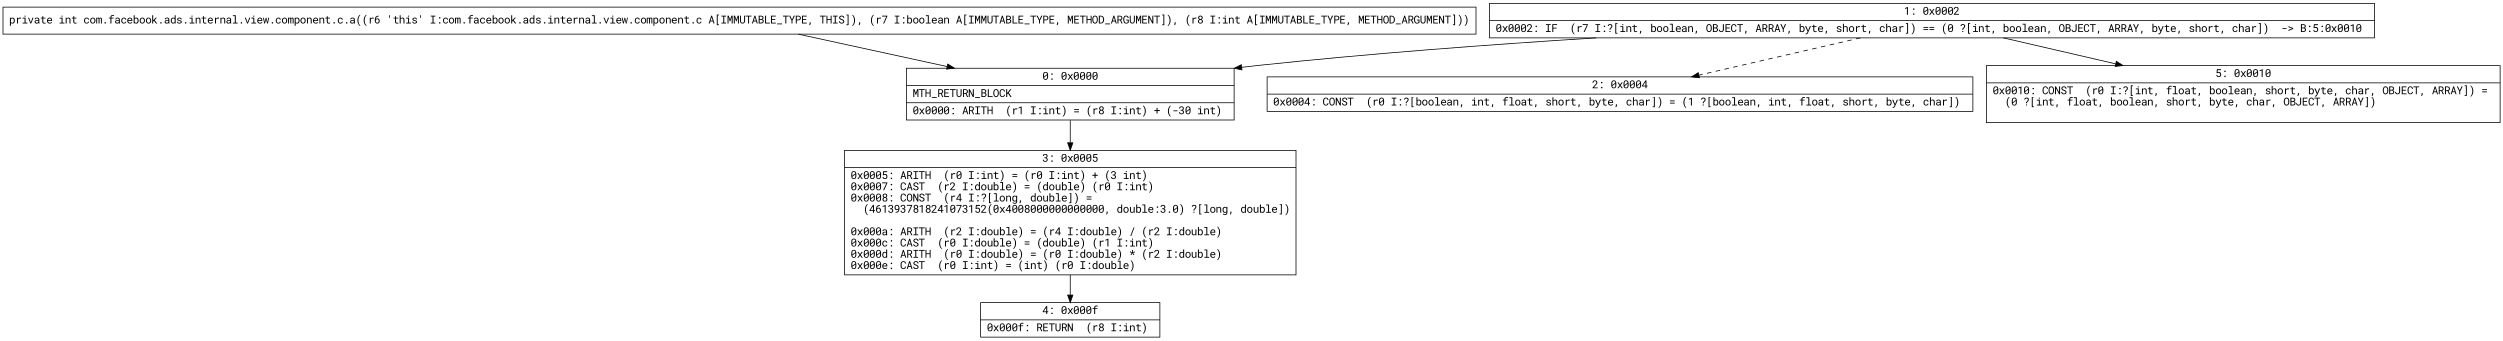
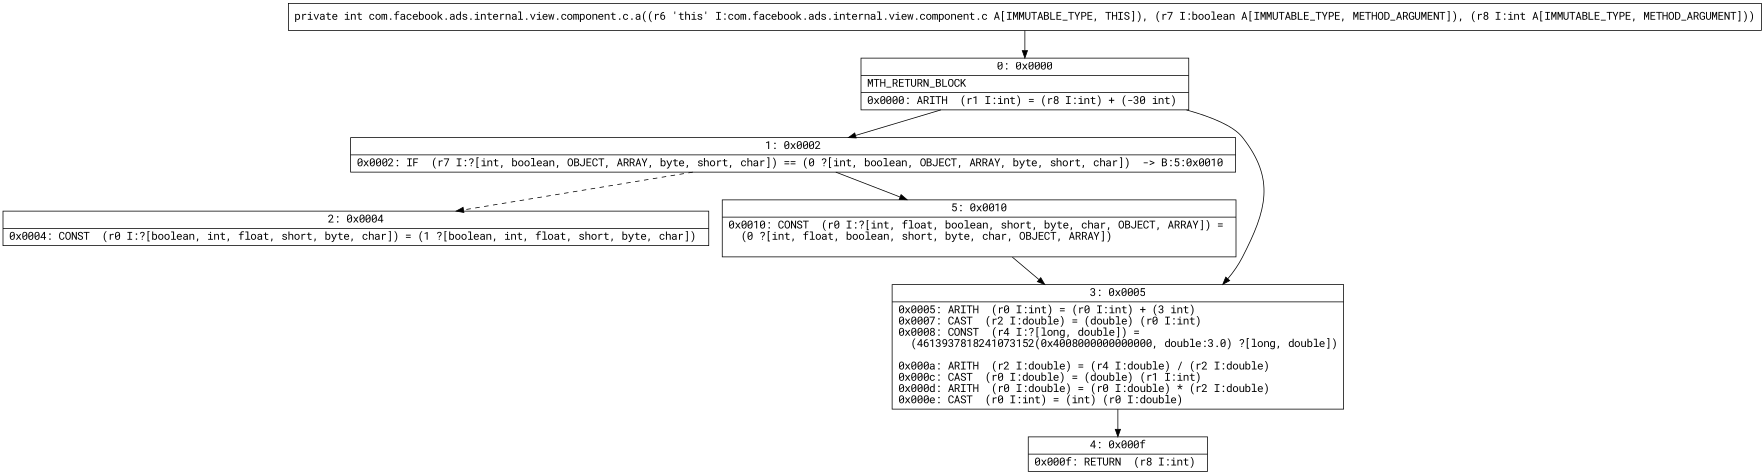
edge "1: 0x0002" -> "0: 0x0000": reversed
edge "5: 0x0010" -> "3: 0x0005": added
